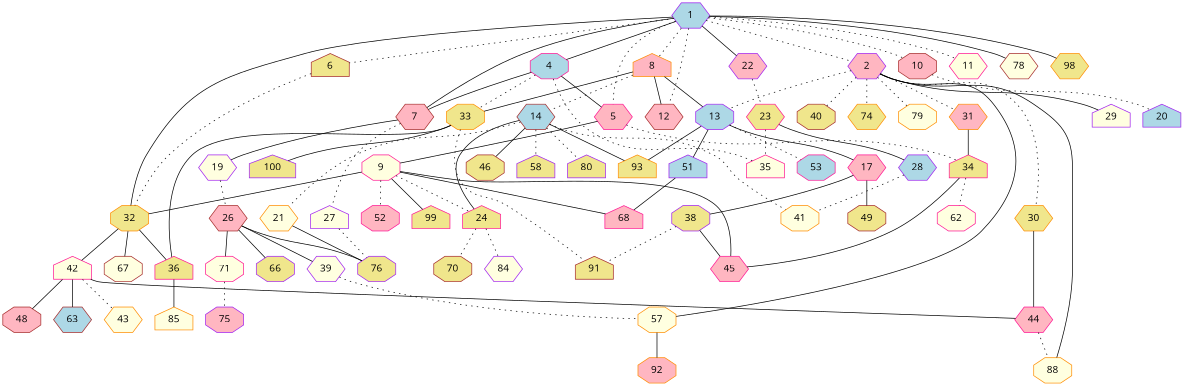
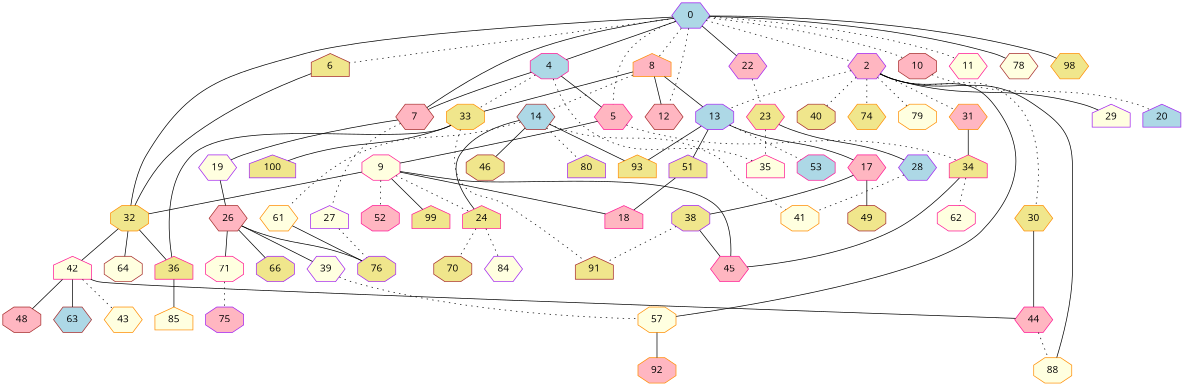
node "1": label "1" -> "0"
edge "6" -- "32": style dotted -> solid
node "58": removed
node "51": fillcolor lightblue -> khaki
edge "19" -- "26": style dotted -> solid
node "21": label "21" -> "61"
node "68": label "68" -> "18"
node "67": label "67" -> "64"
